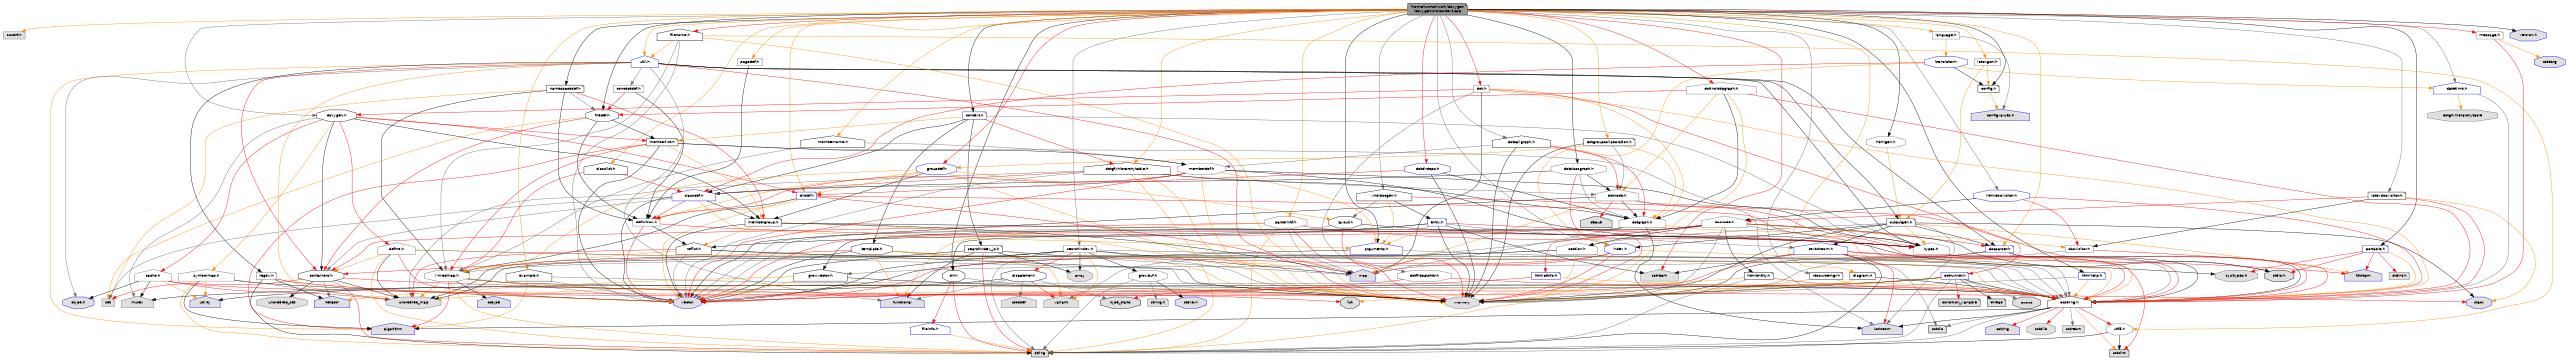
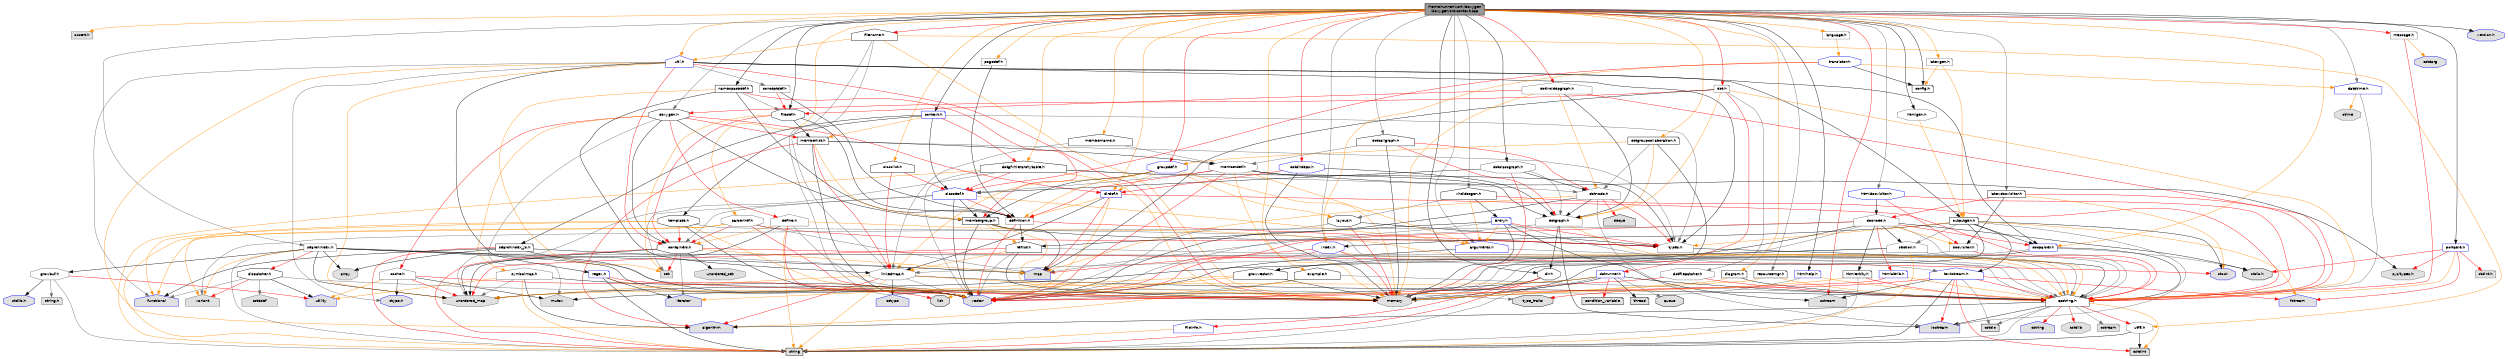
edge "/home/runner/work/doxygen /doxygen/src/context.cpp" -> "arguments.h": color black -> gray40
node "configvalues.h": removed
node "dotgfxhierarchytable": label "dotgfxhierarchytable" -> "ctime"
edge "containers.h" -> "map": added
node "regex.h": color gray40 -> blue
edge "growbuf.h" -> "utility": added
